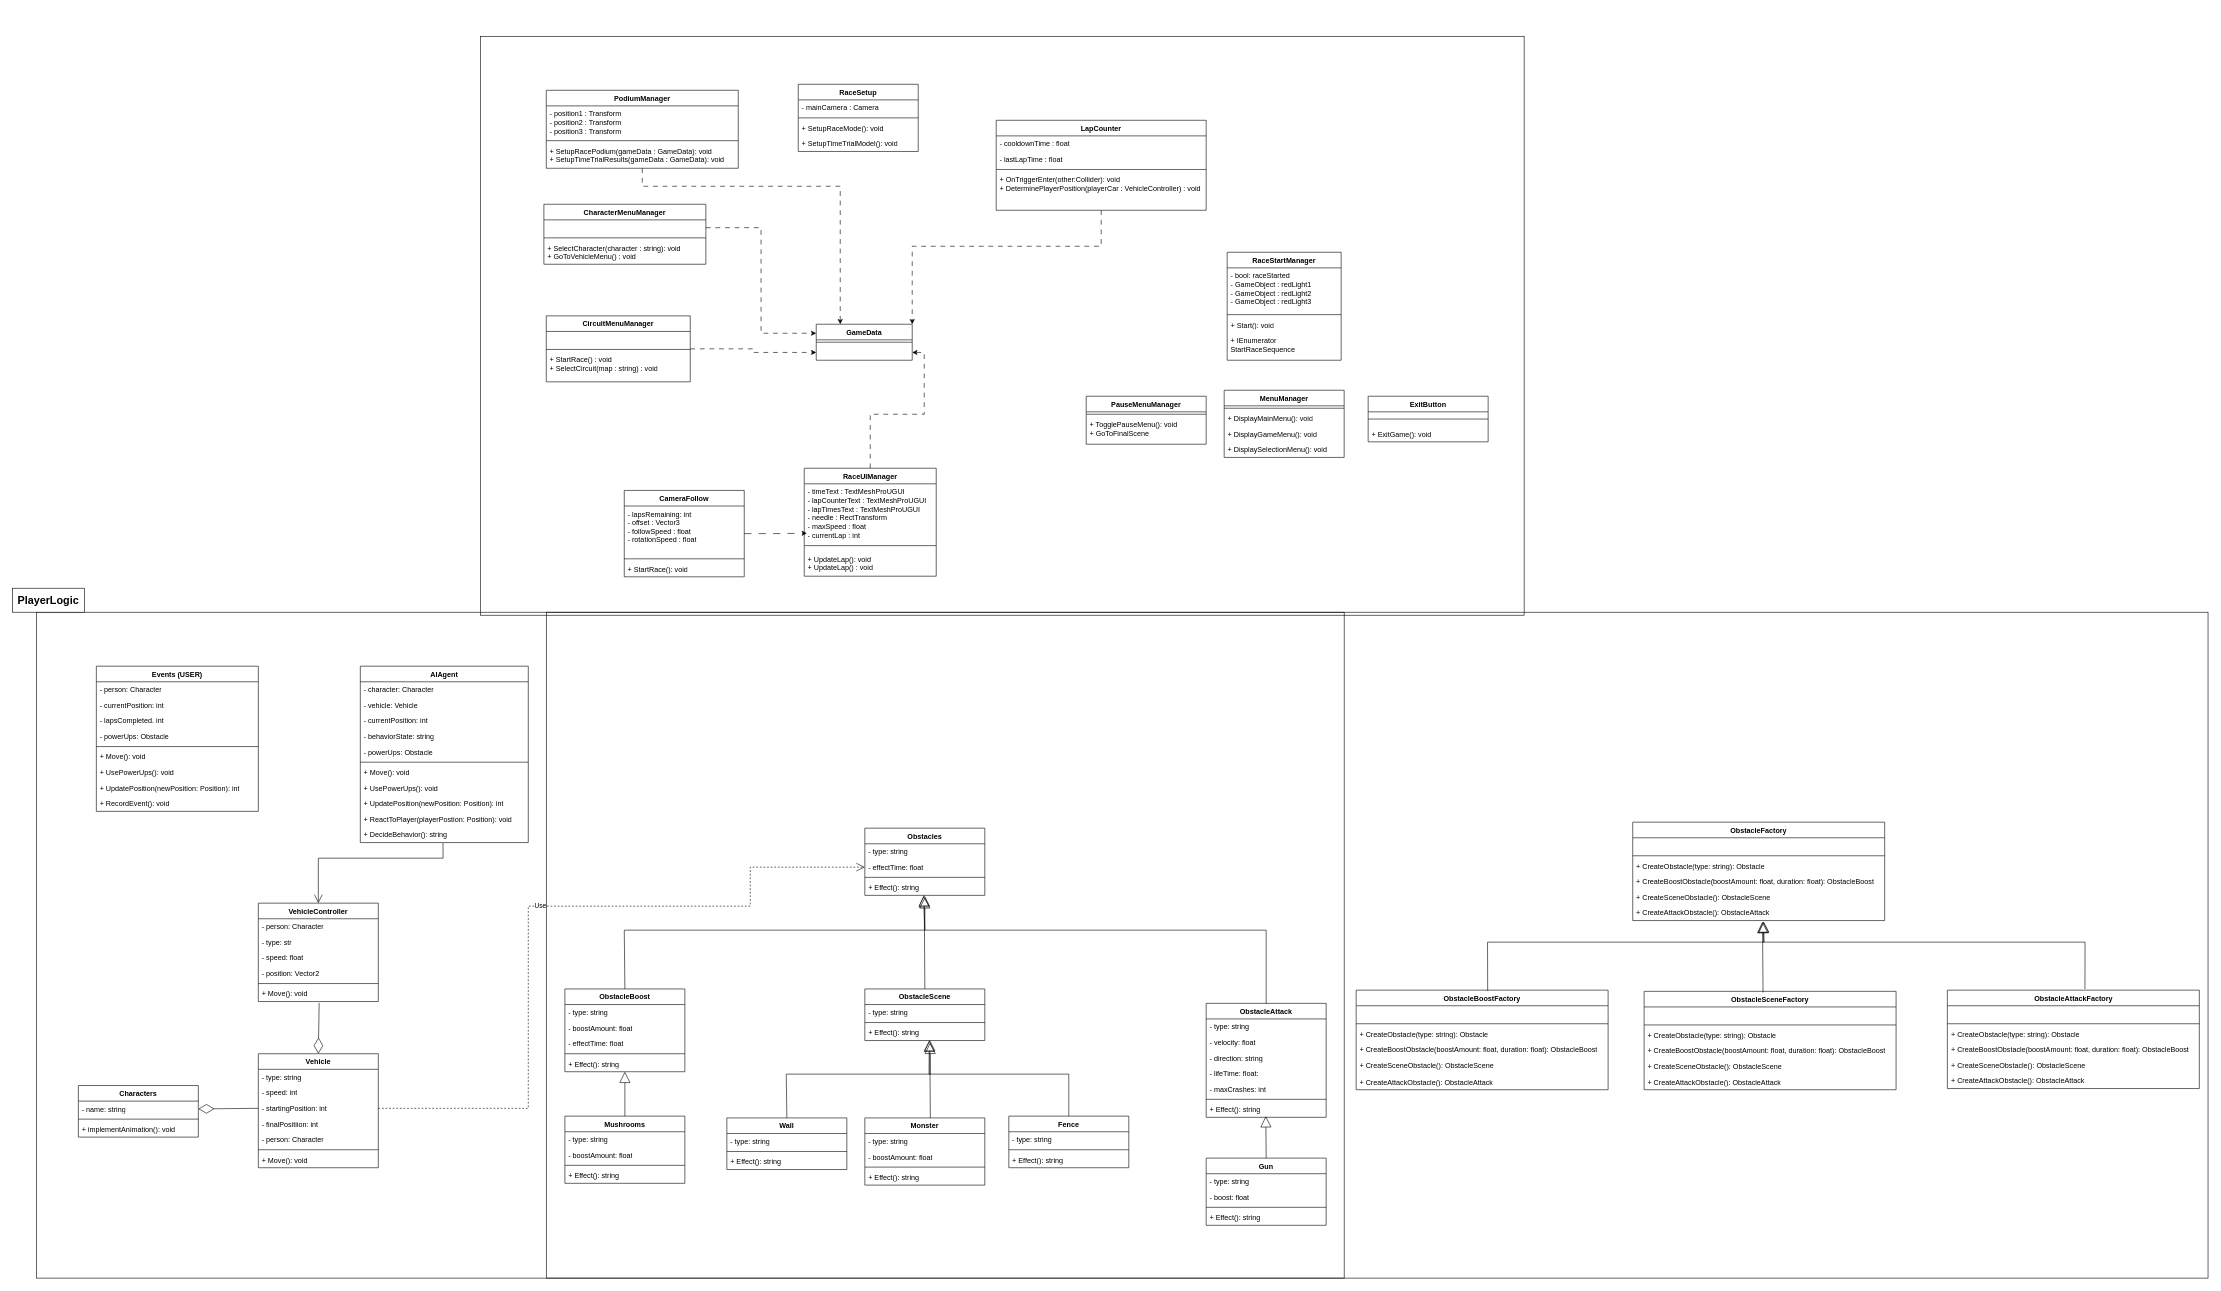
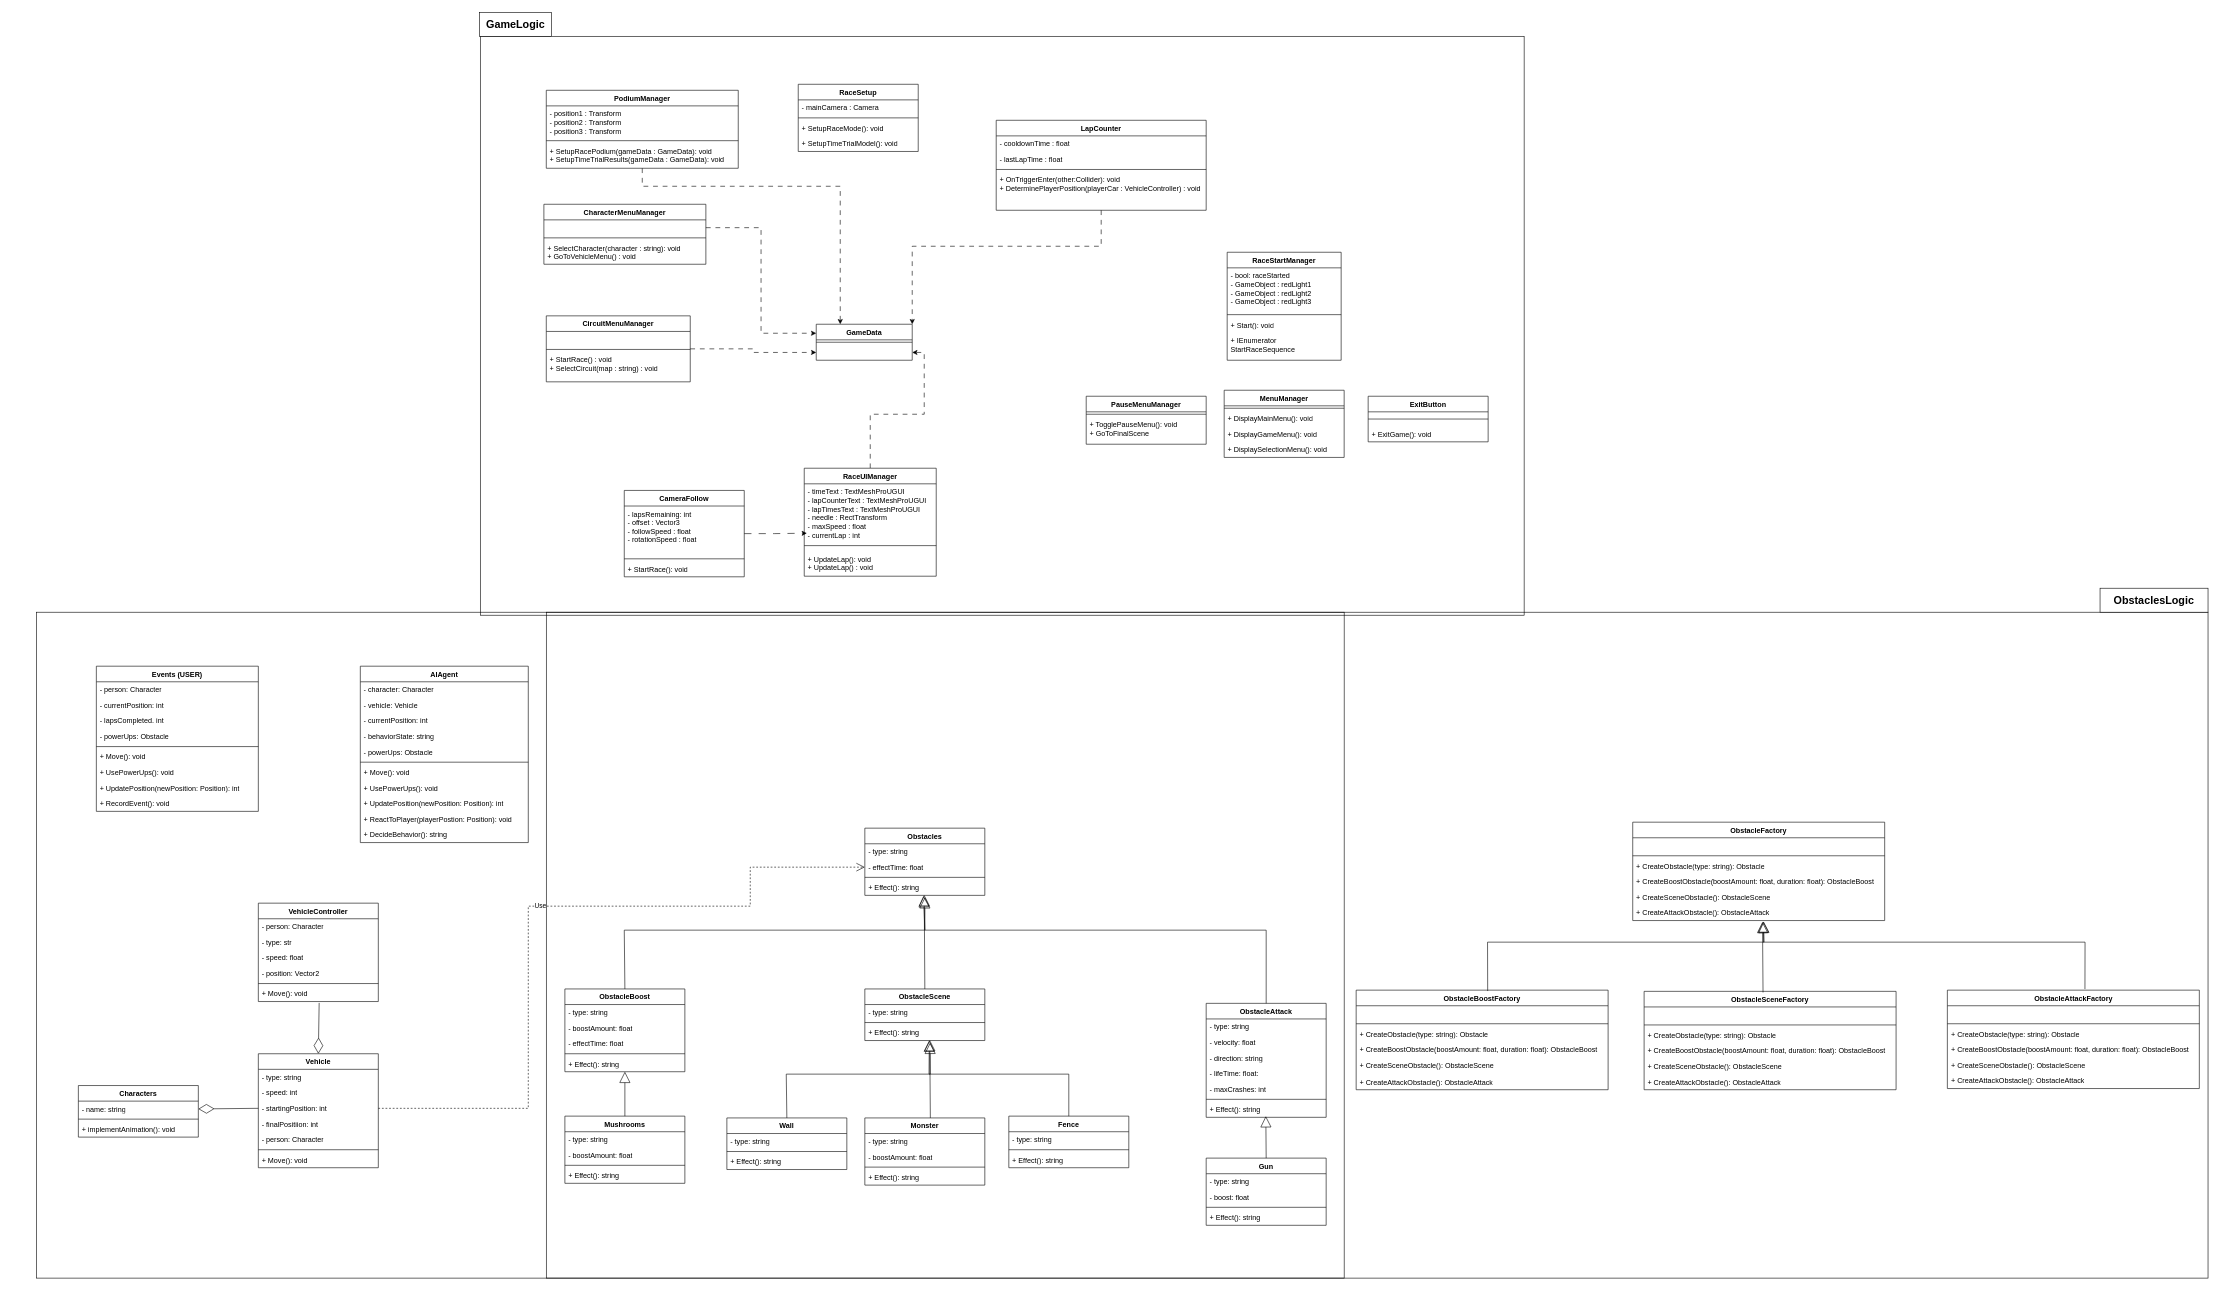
node "GameLogic": added
node "PlayerLogic": removed
node "ObstaclesLogic": added
edge "+ DecideBehavior(): string" -> "VehicleController": removed
